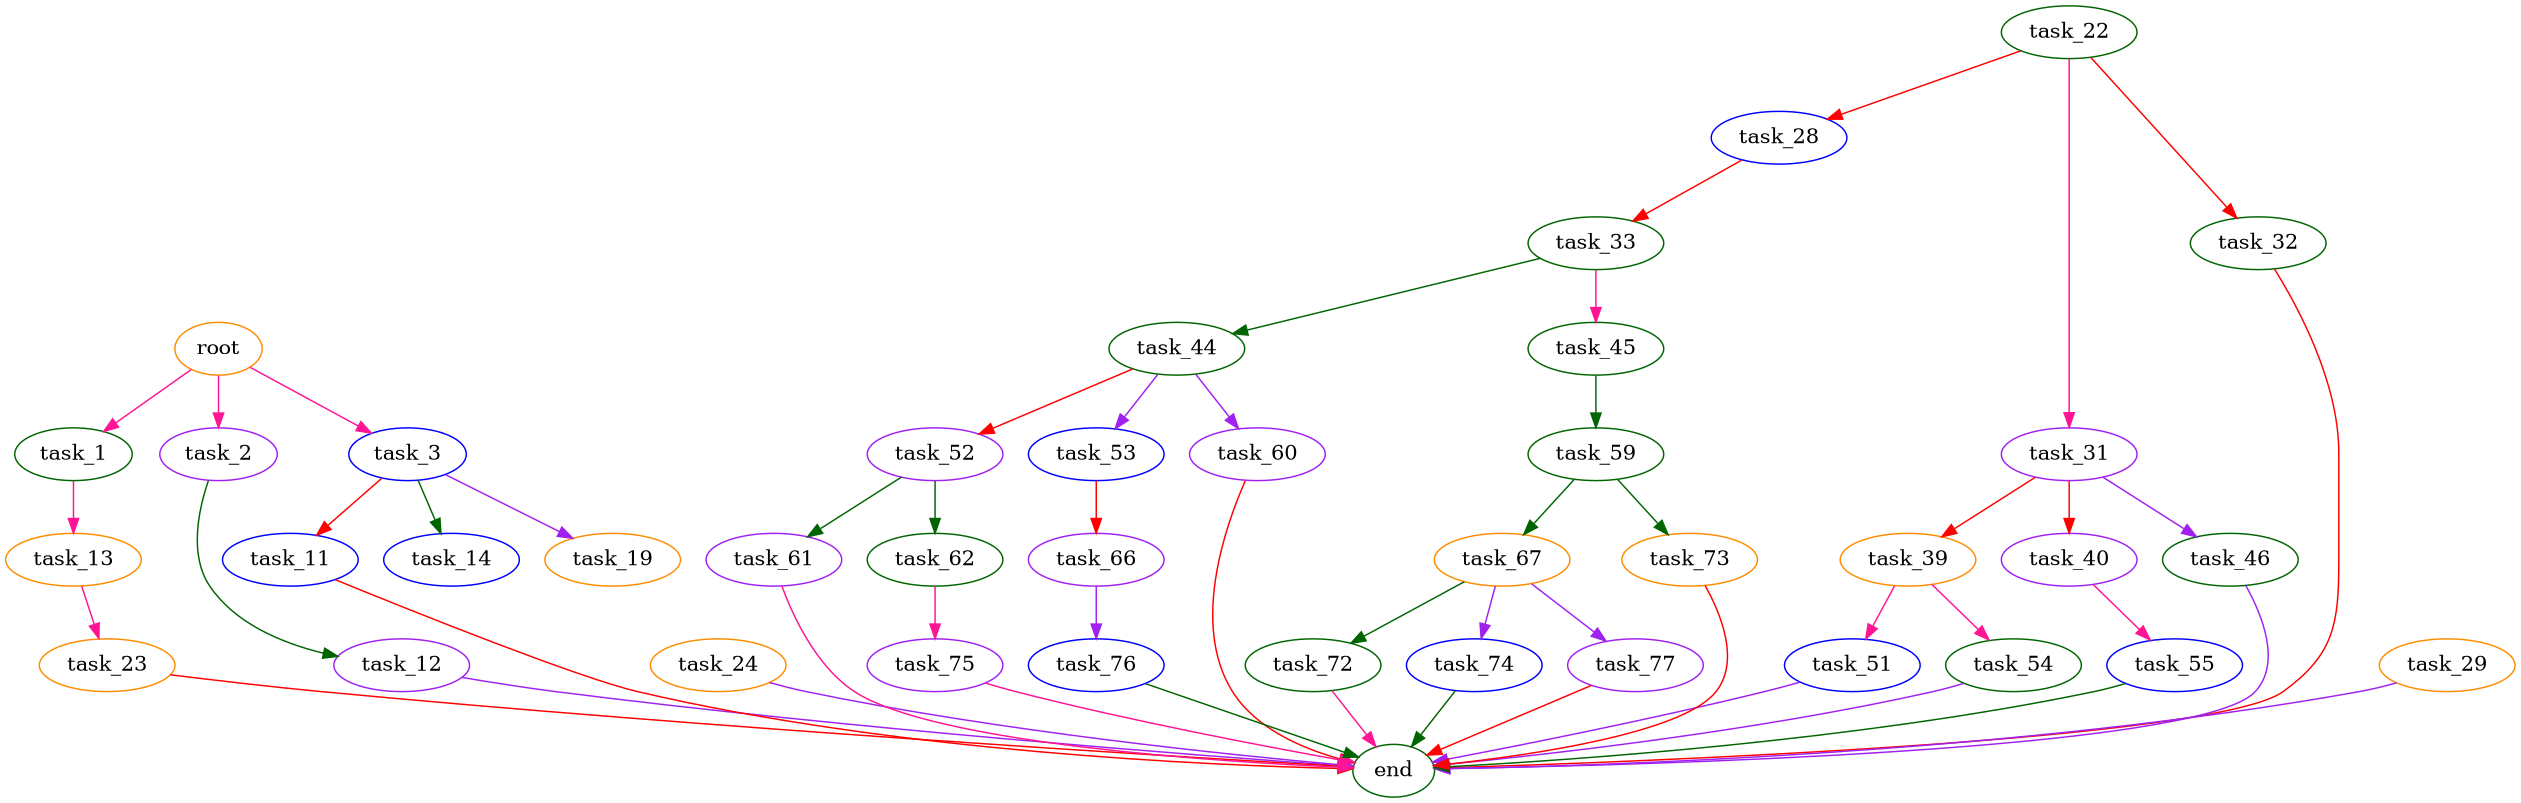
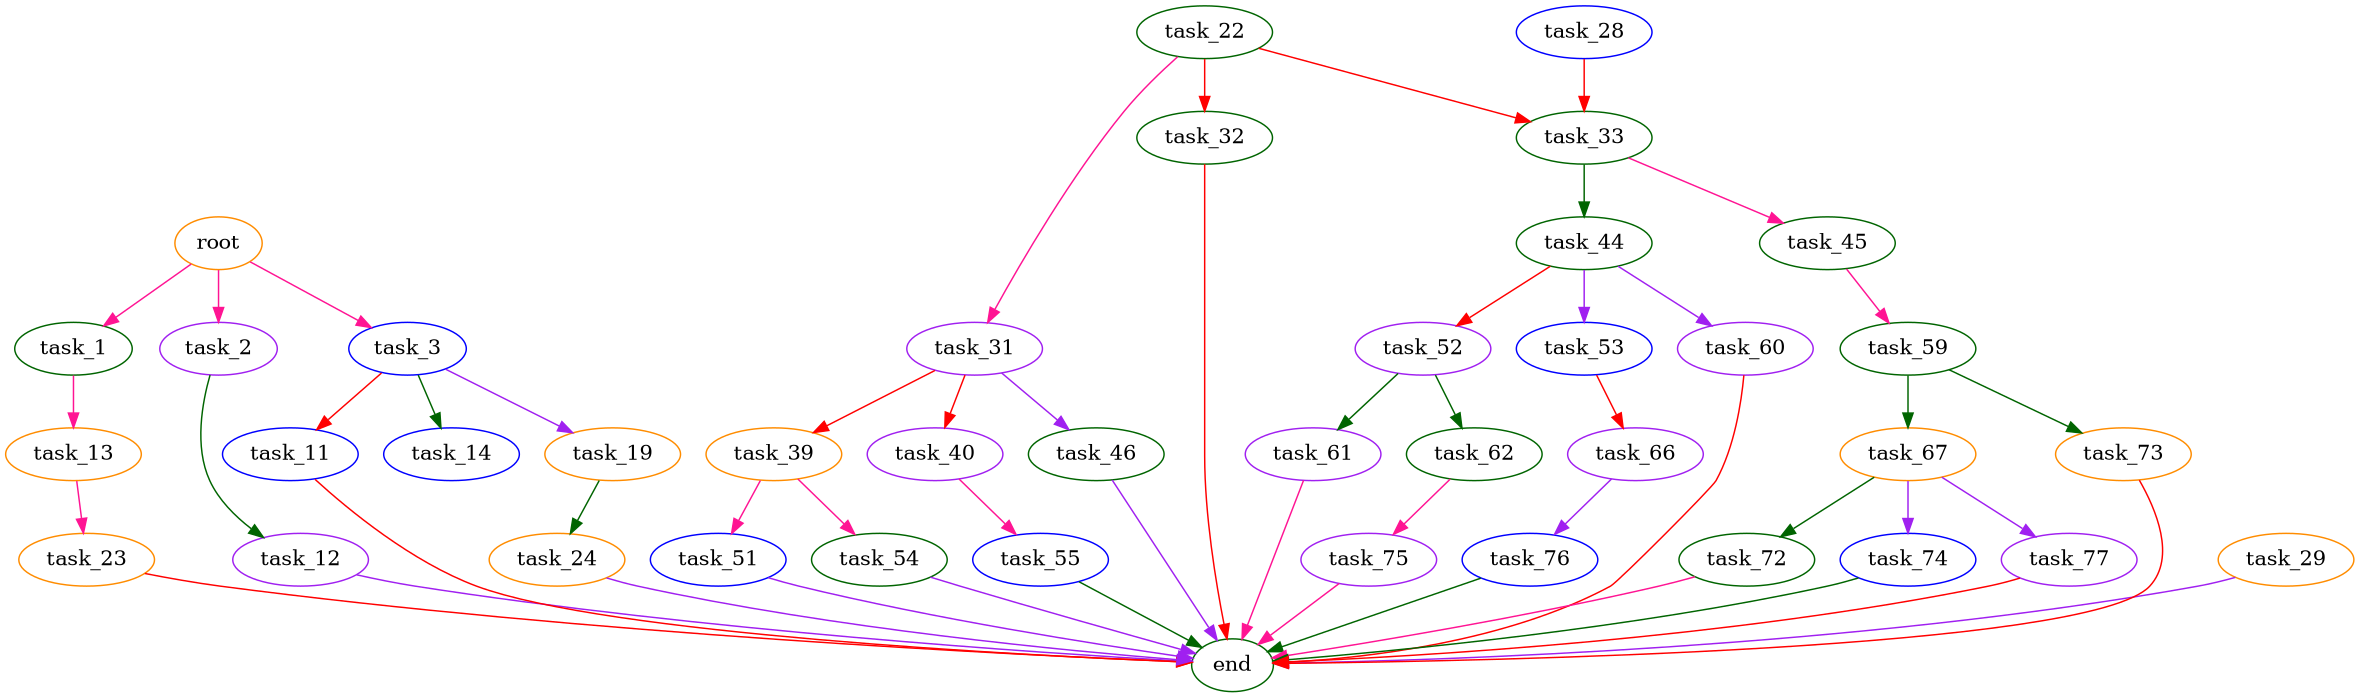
edge "task_22" -> "task_28": now "task_22" -> "task_33"
edge "task_45" -> "task_59": color darkgreen -> deeppink
edge "task_19" -> "task_24": added
